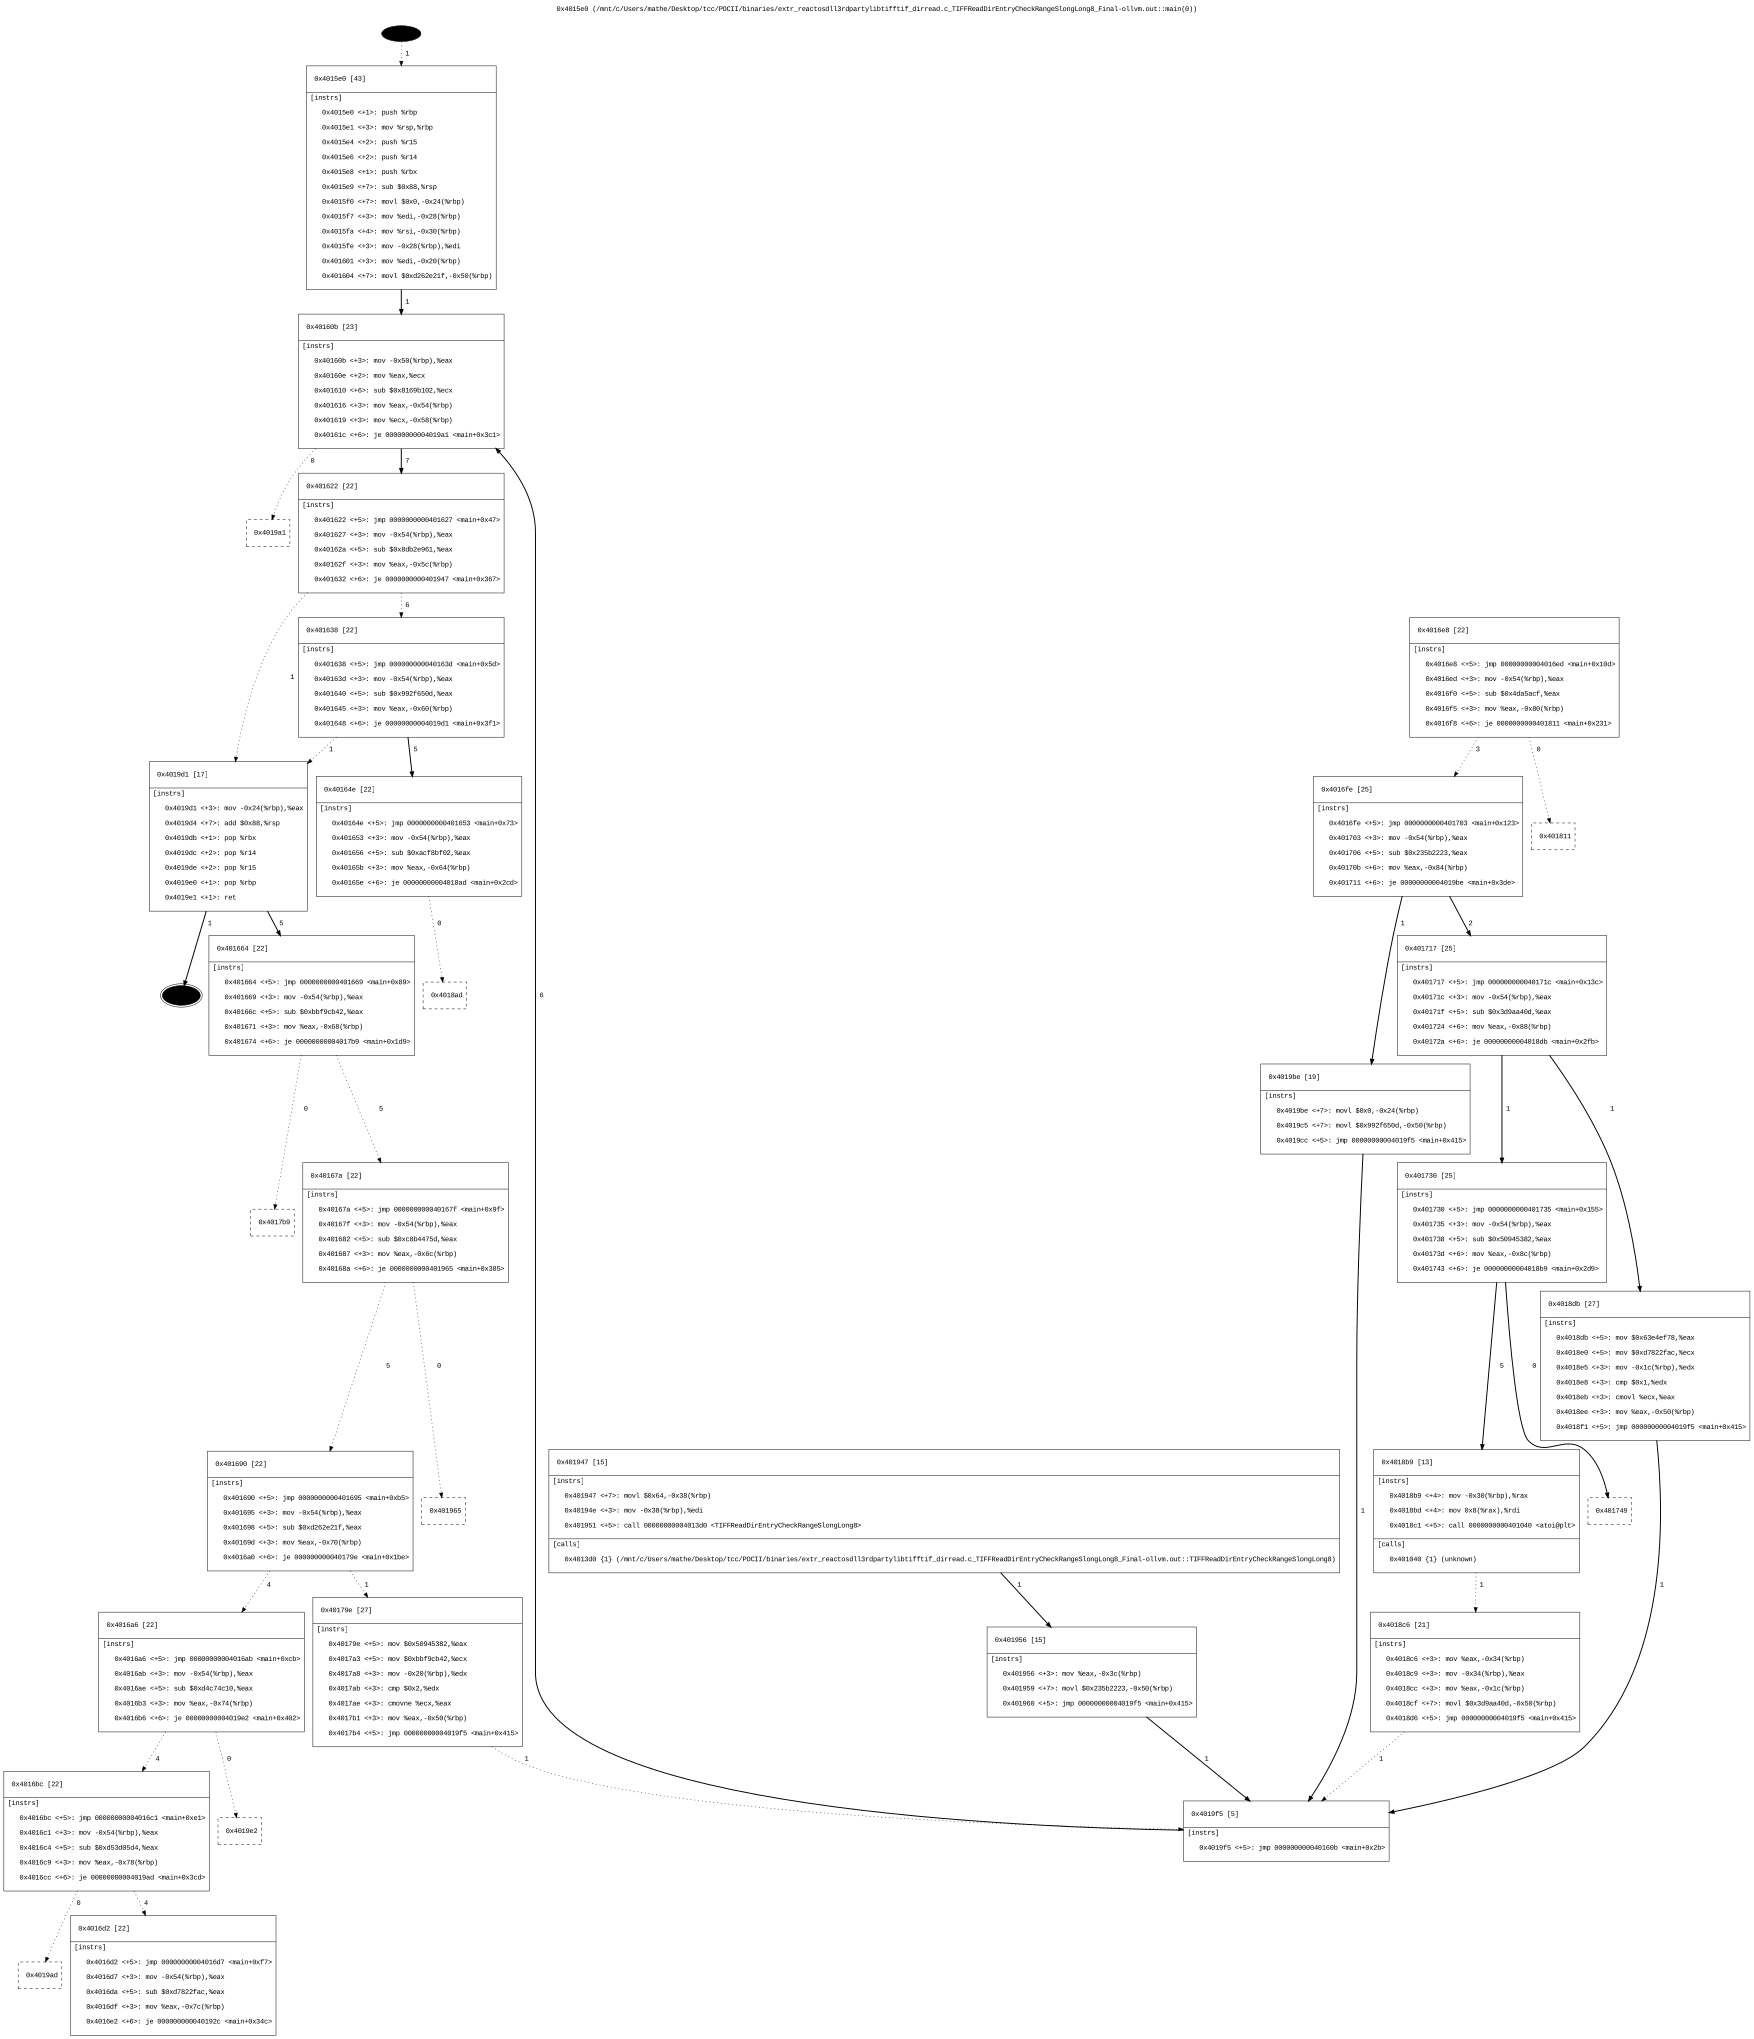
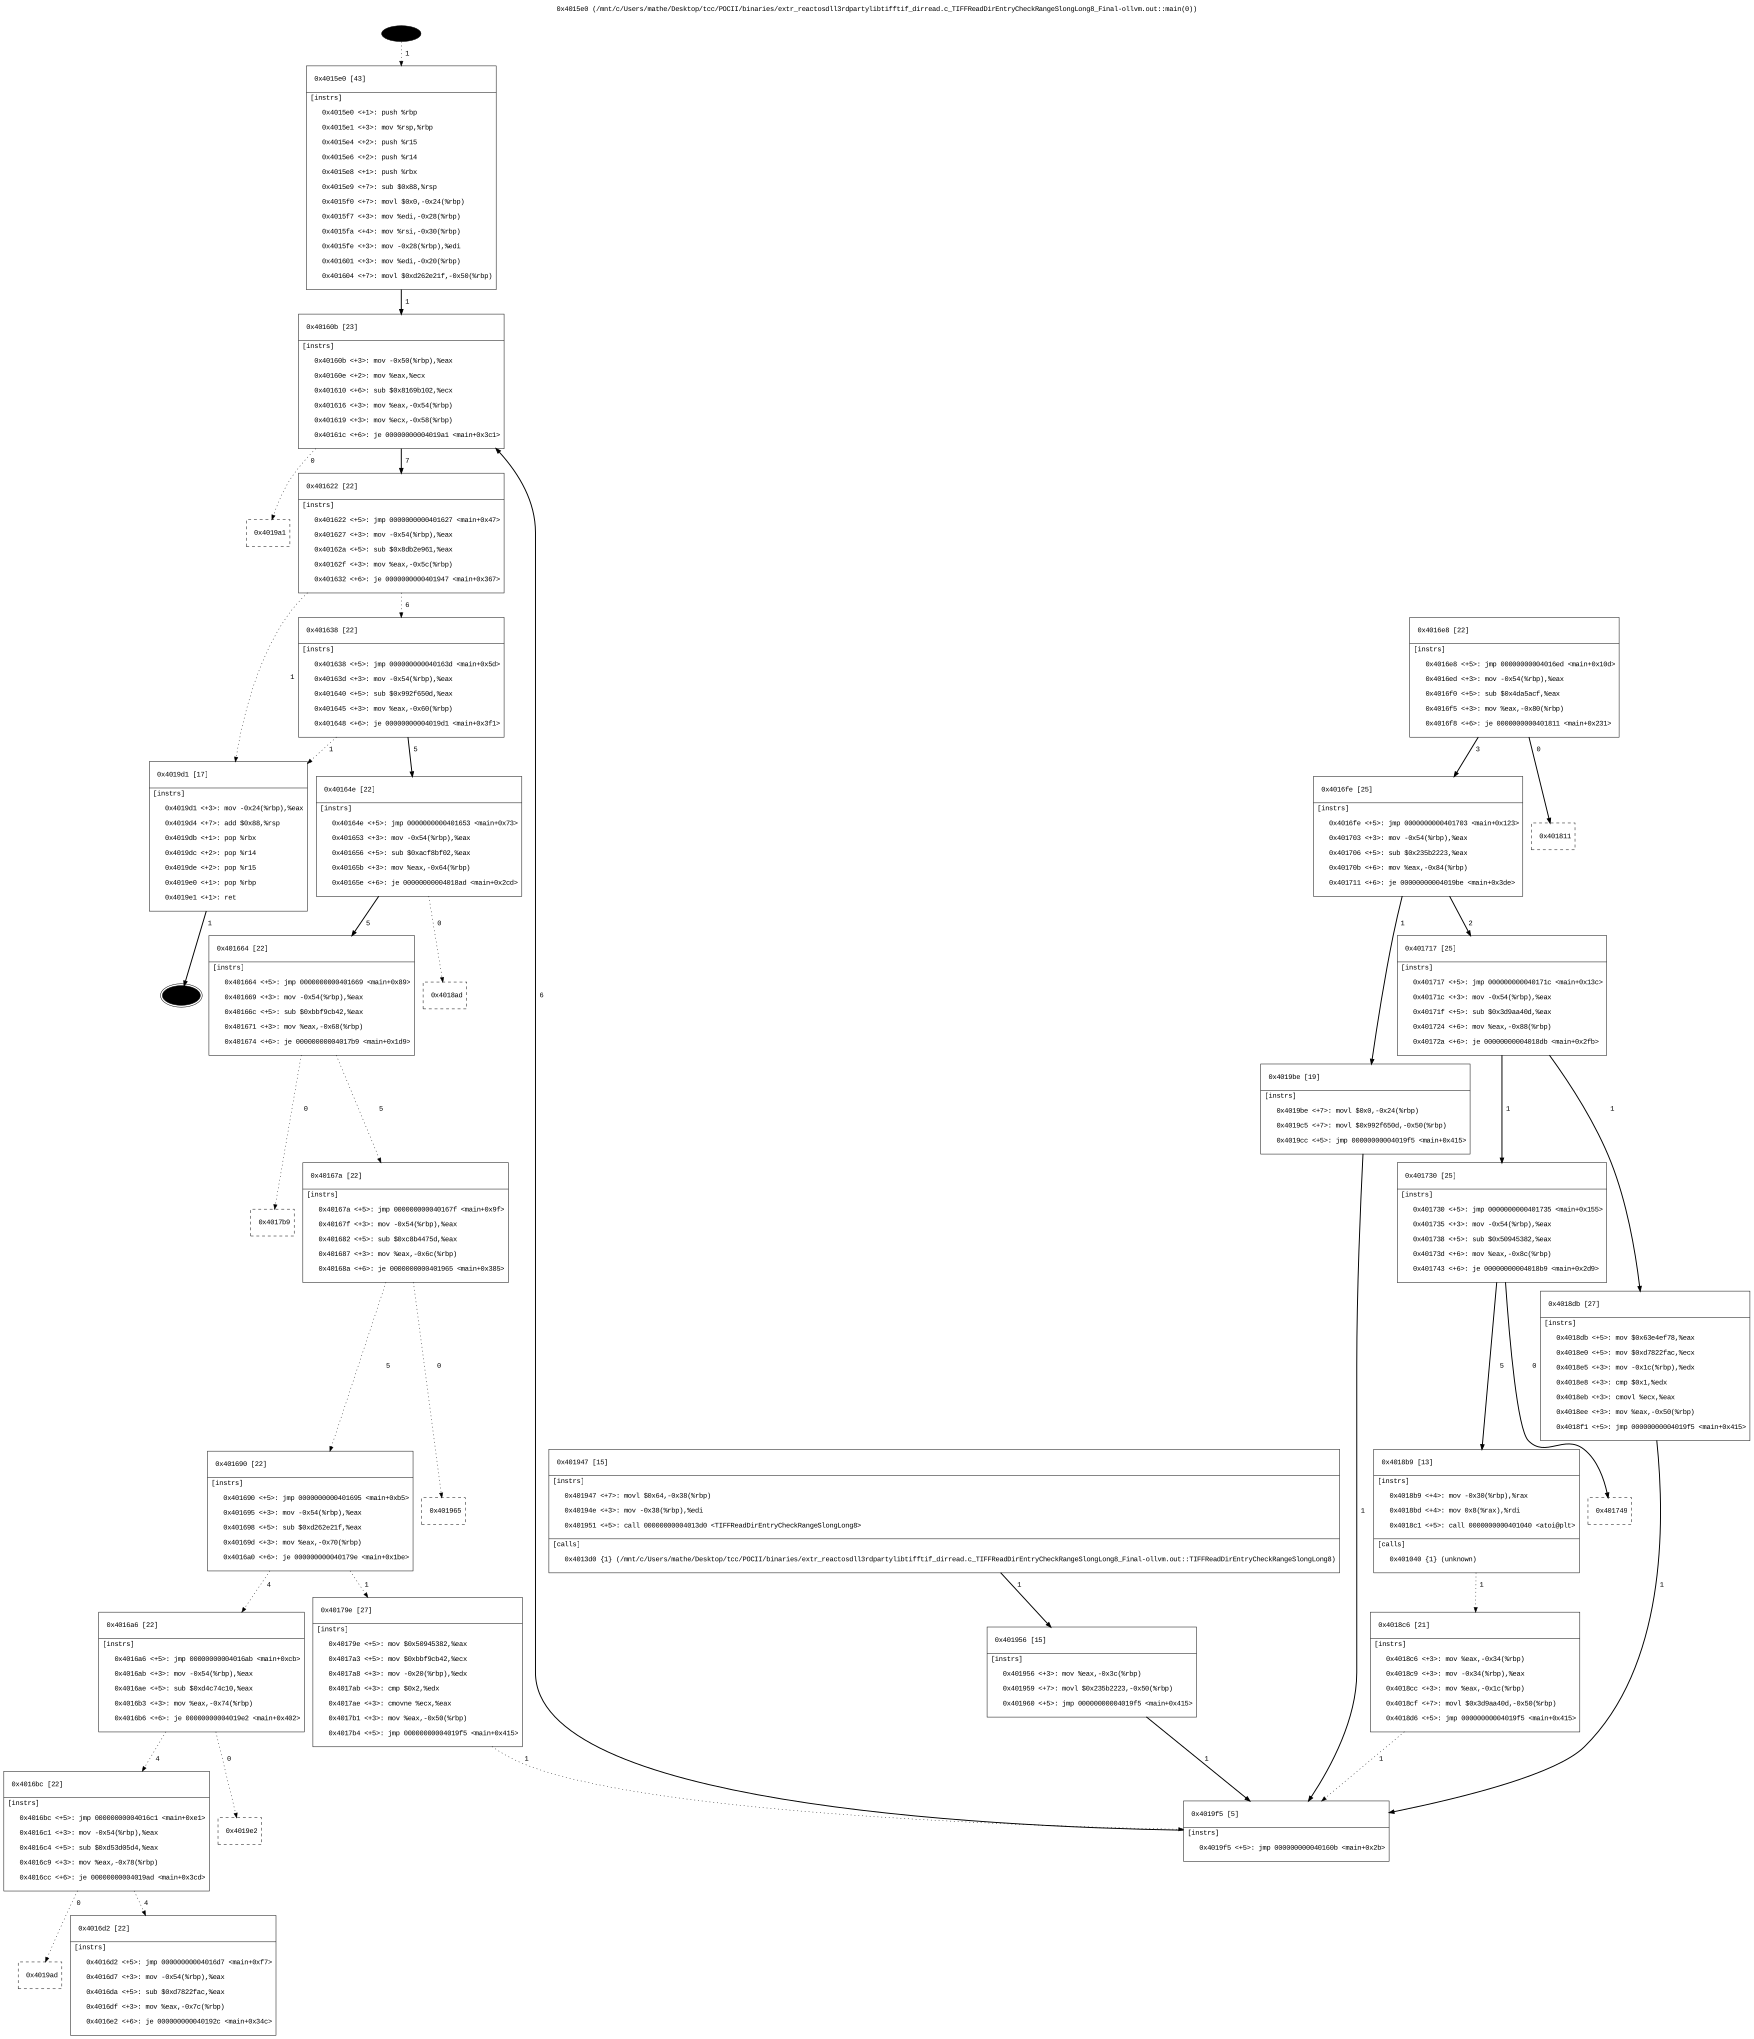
edge "0x4016e8 [22]" -> "0x4016fe [25]": style dotted -> bold
edge "0x4016e8 [22]" -> "0x401811": style dotted -> bold
edge "0x4019d1 [17]" -> "0x401664 [22]": now "0x40164e [22]" -> "0x401664 [22]"
